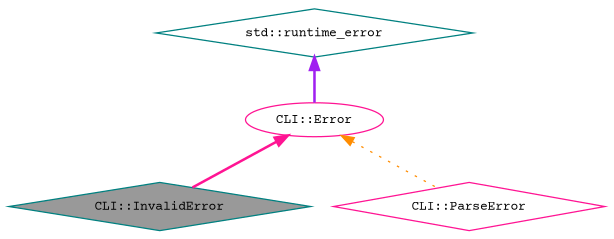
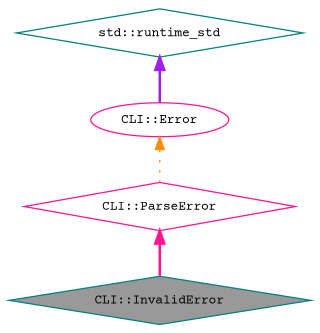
node "std::runtime_error": label "std::runtime_error" -> "std::runtime_std"
edge "CLI::InvalidError" -> "CLI::Error": now "CLI::InvalidError" -> "CLI::ParseError"
